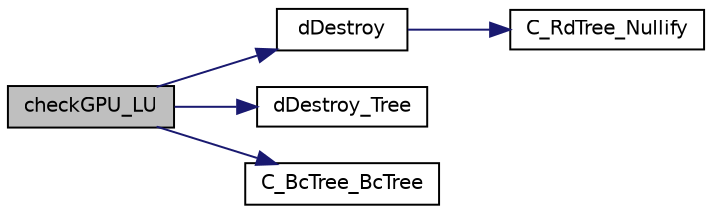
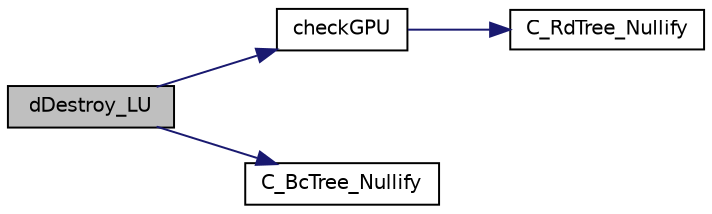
node "dDestroy": label "dDestroy" -> "checkGPU"
node "checkGPU_LU": label "checkGPU_LU" -> "dDestroy_LU"
node "dDestroy_Tree": removed
node "C_BcTree_BcTree": label "C_BcTree_BcTree" -> "C_BcTree_Nullify"
